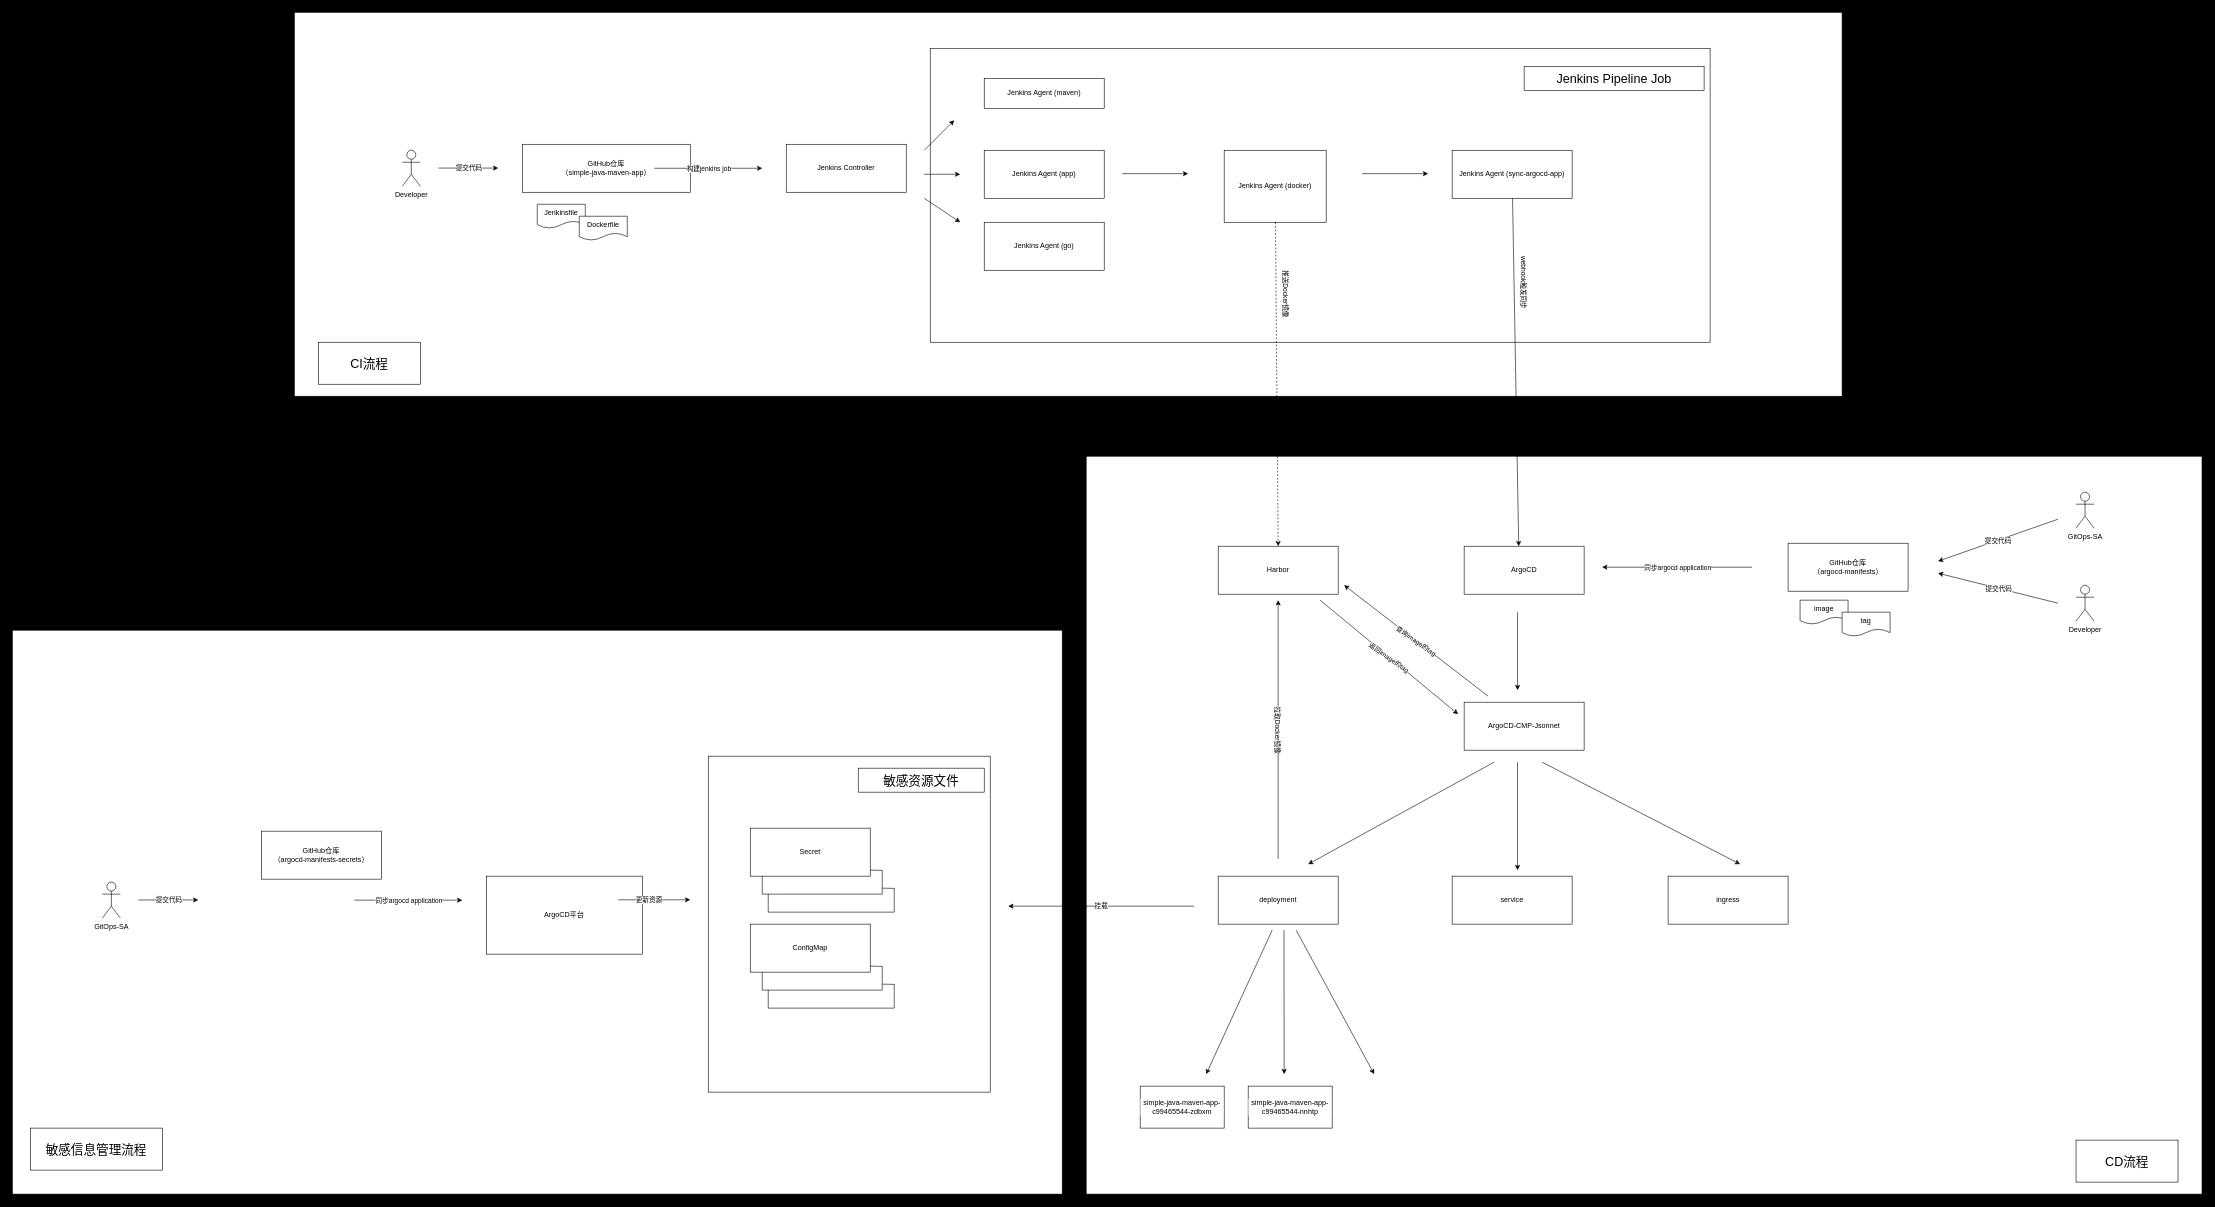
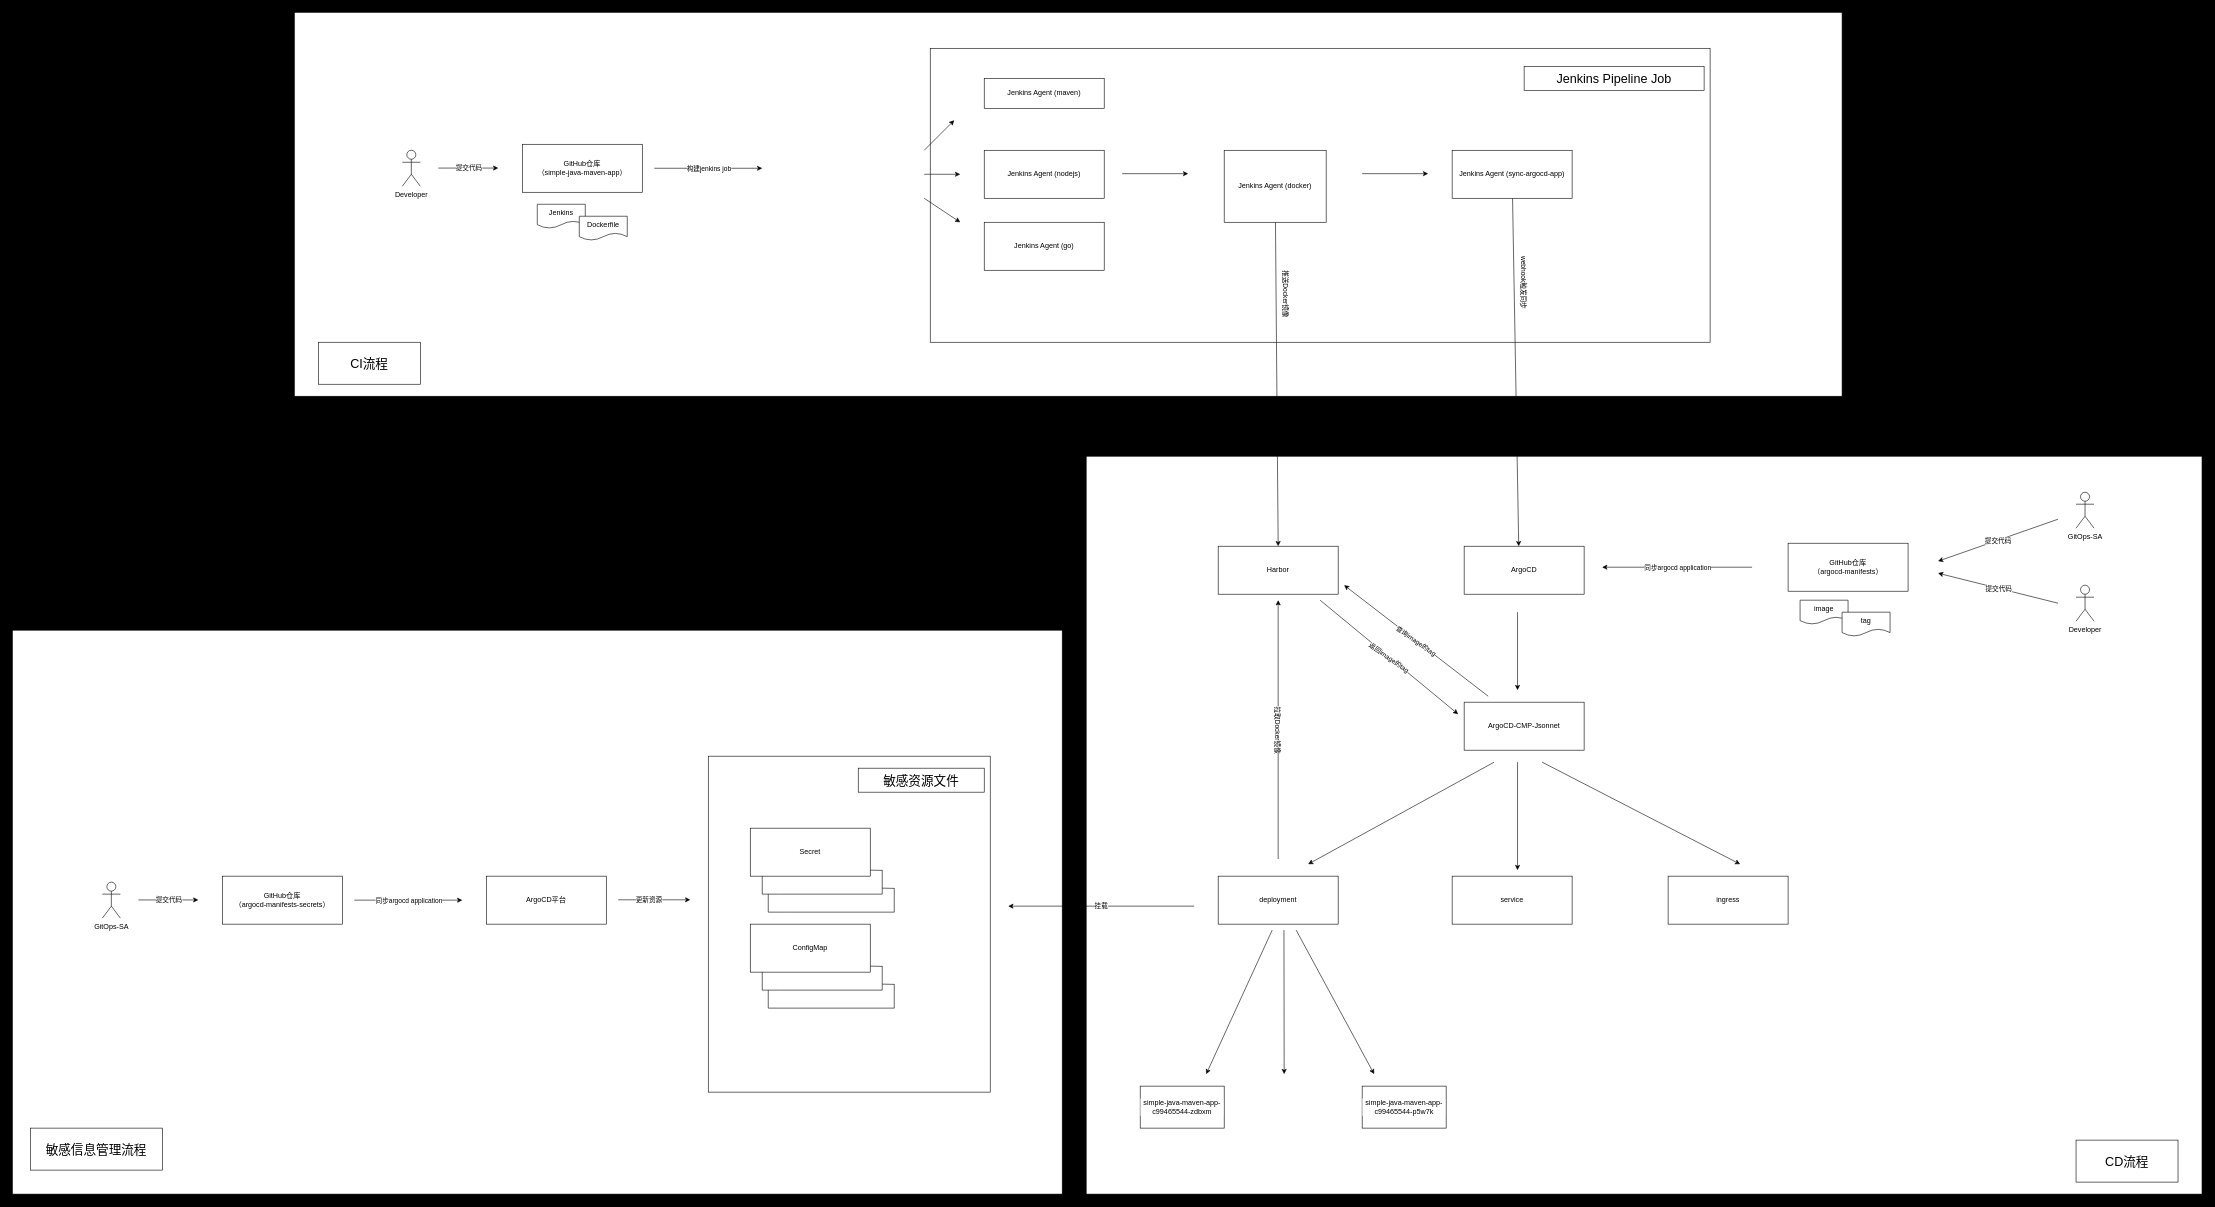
node "GitHub仓库 （simple-java-maven-app）": size 168x48 -> 120x48
node "Jenkins Controller": removed
node "Jenkins Agent (app)": label "Jenkins Agent (app)" -> "Jenkins Agent (nodejs)"
node "Jenkinsfile": label "Jenkinsfile" -> "Jenkins"
edge "Jenkins Agent (docker)" -> "Harbor": style dashed -> solid
node "GitHub仓库 （argocd-manifests-secrets）": moved (321, 855) -> (282, 900)
node "ArgoCD平台": size 156x78 -> 120x48
node "simple-java-maven-app-c99465544-nnhtp": removed
node "simple-java-maven-app-c99465544-p5w7k": added
